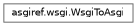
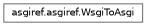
node "asgiref.wsgi.WsgiToAsgi": label "asgiref.wsgi.WsgiToAsgi" -> "asgiref.asgiref.WsgiToAsgi"
